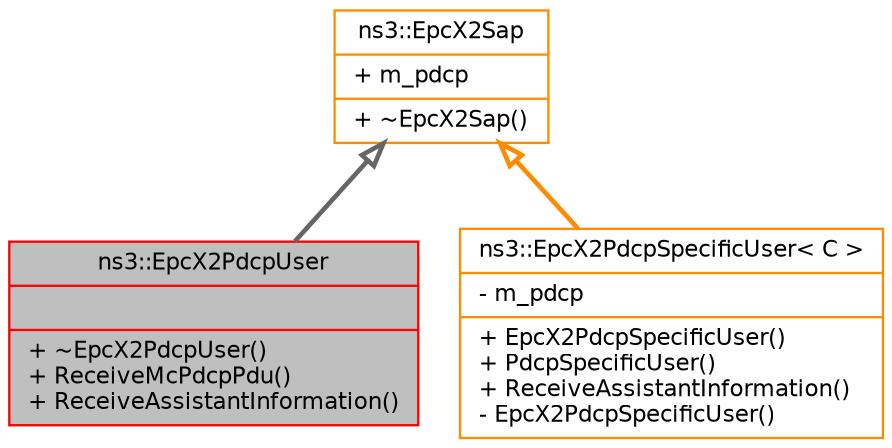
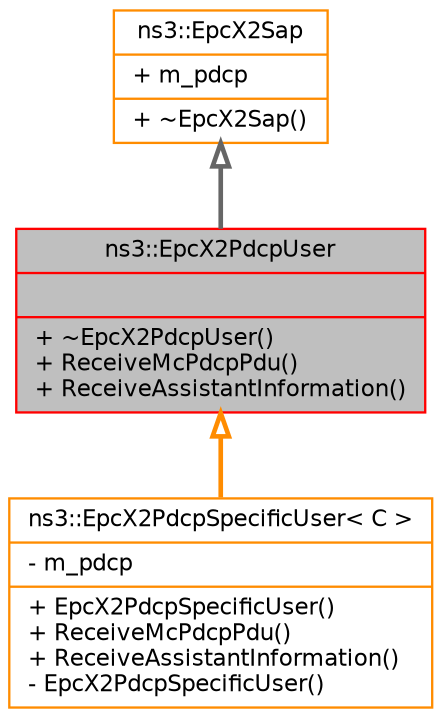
edge "ns3::EpcX2PdcpSpecificUser< C >" -> "ns3::EpcX2Sap": now "ns3::EpcX2PdcpSpecificUser< C >" -> "ns3::EpcX2PdcpUser"
node "ns3::EpcX2PdcpSpecificUser< C >": text "+ PdcpSpecificUser()" -> "+ ReceiveMcPdcpPdu()"
